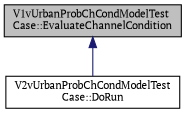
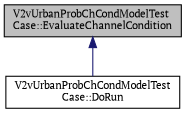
node "V1vUrbanProbChCondModelTest Case::EvaluateChannelCondition": label "V1vUrbanProbChCondModelTest Case::EvaluateChannelCondition" -> "V2vUrbanProbChCondModelTest Case::EvaluateChannelCondition"
